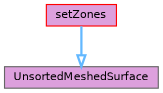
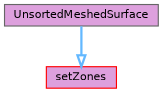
edge "setZones" -> "UnsortedMeshedSurface": reversed
